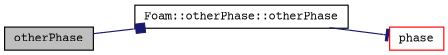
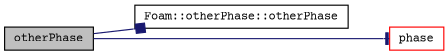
edge "Foam::otherPhase::otherPhase" -> "phase": now "otherPhase" -> "phase"
